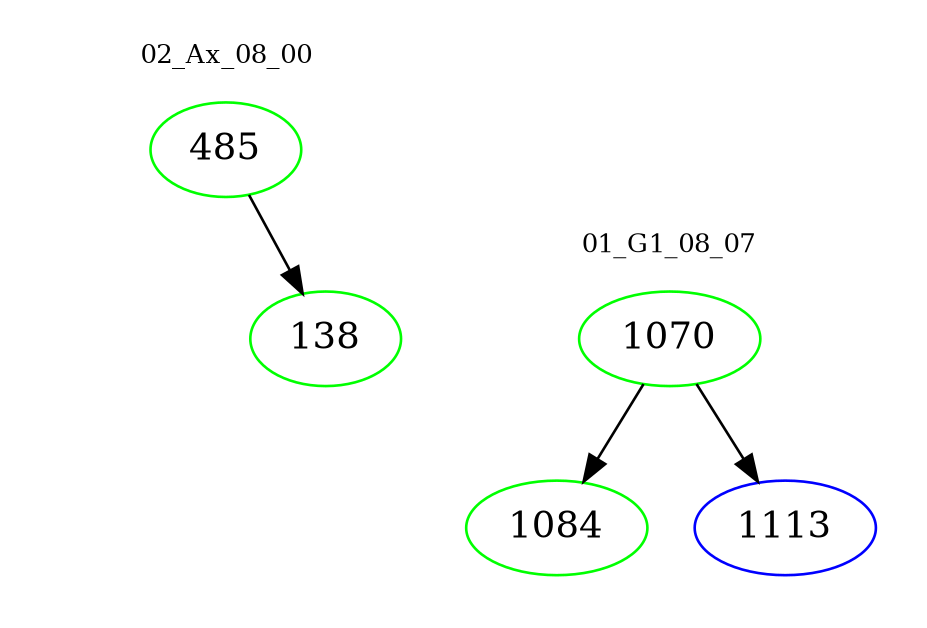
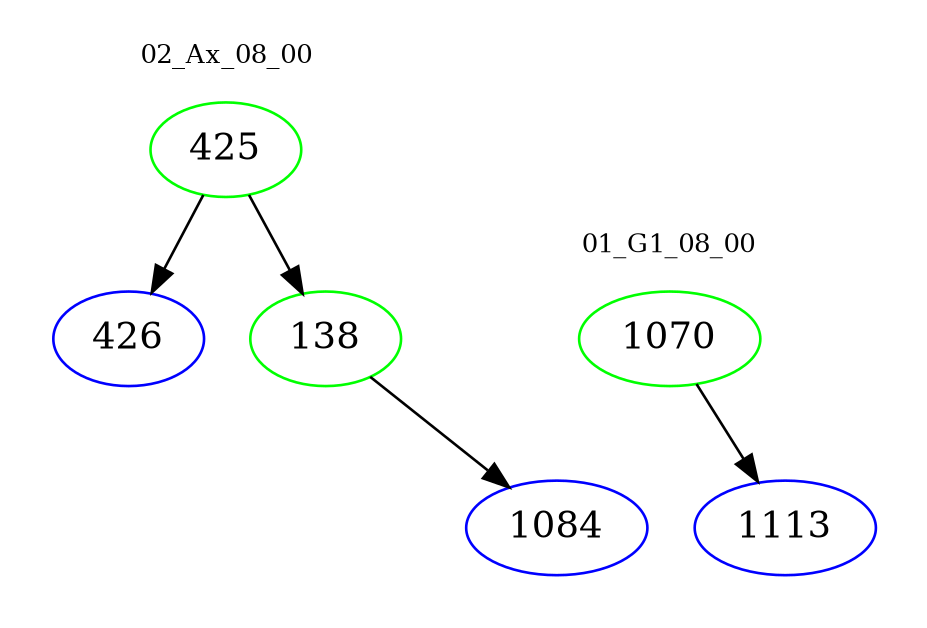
node "485": label "485" -> "425"
cluster "01_G1_08_07": label "01_G1_08_07" -> "01_G1_08_00"
node "426": added
edge "1070" -> "1084": now "138" -> "1084"
node "1084": color green -> blue
